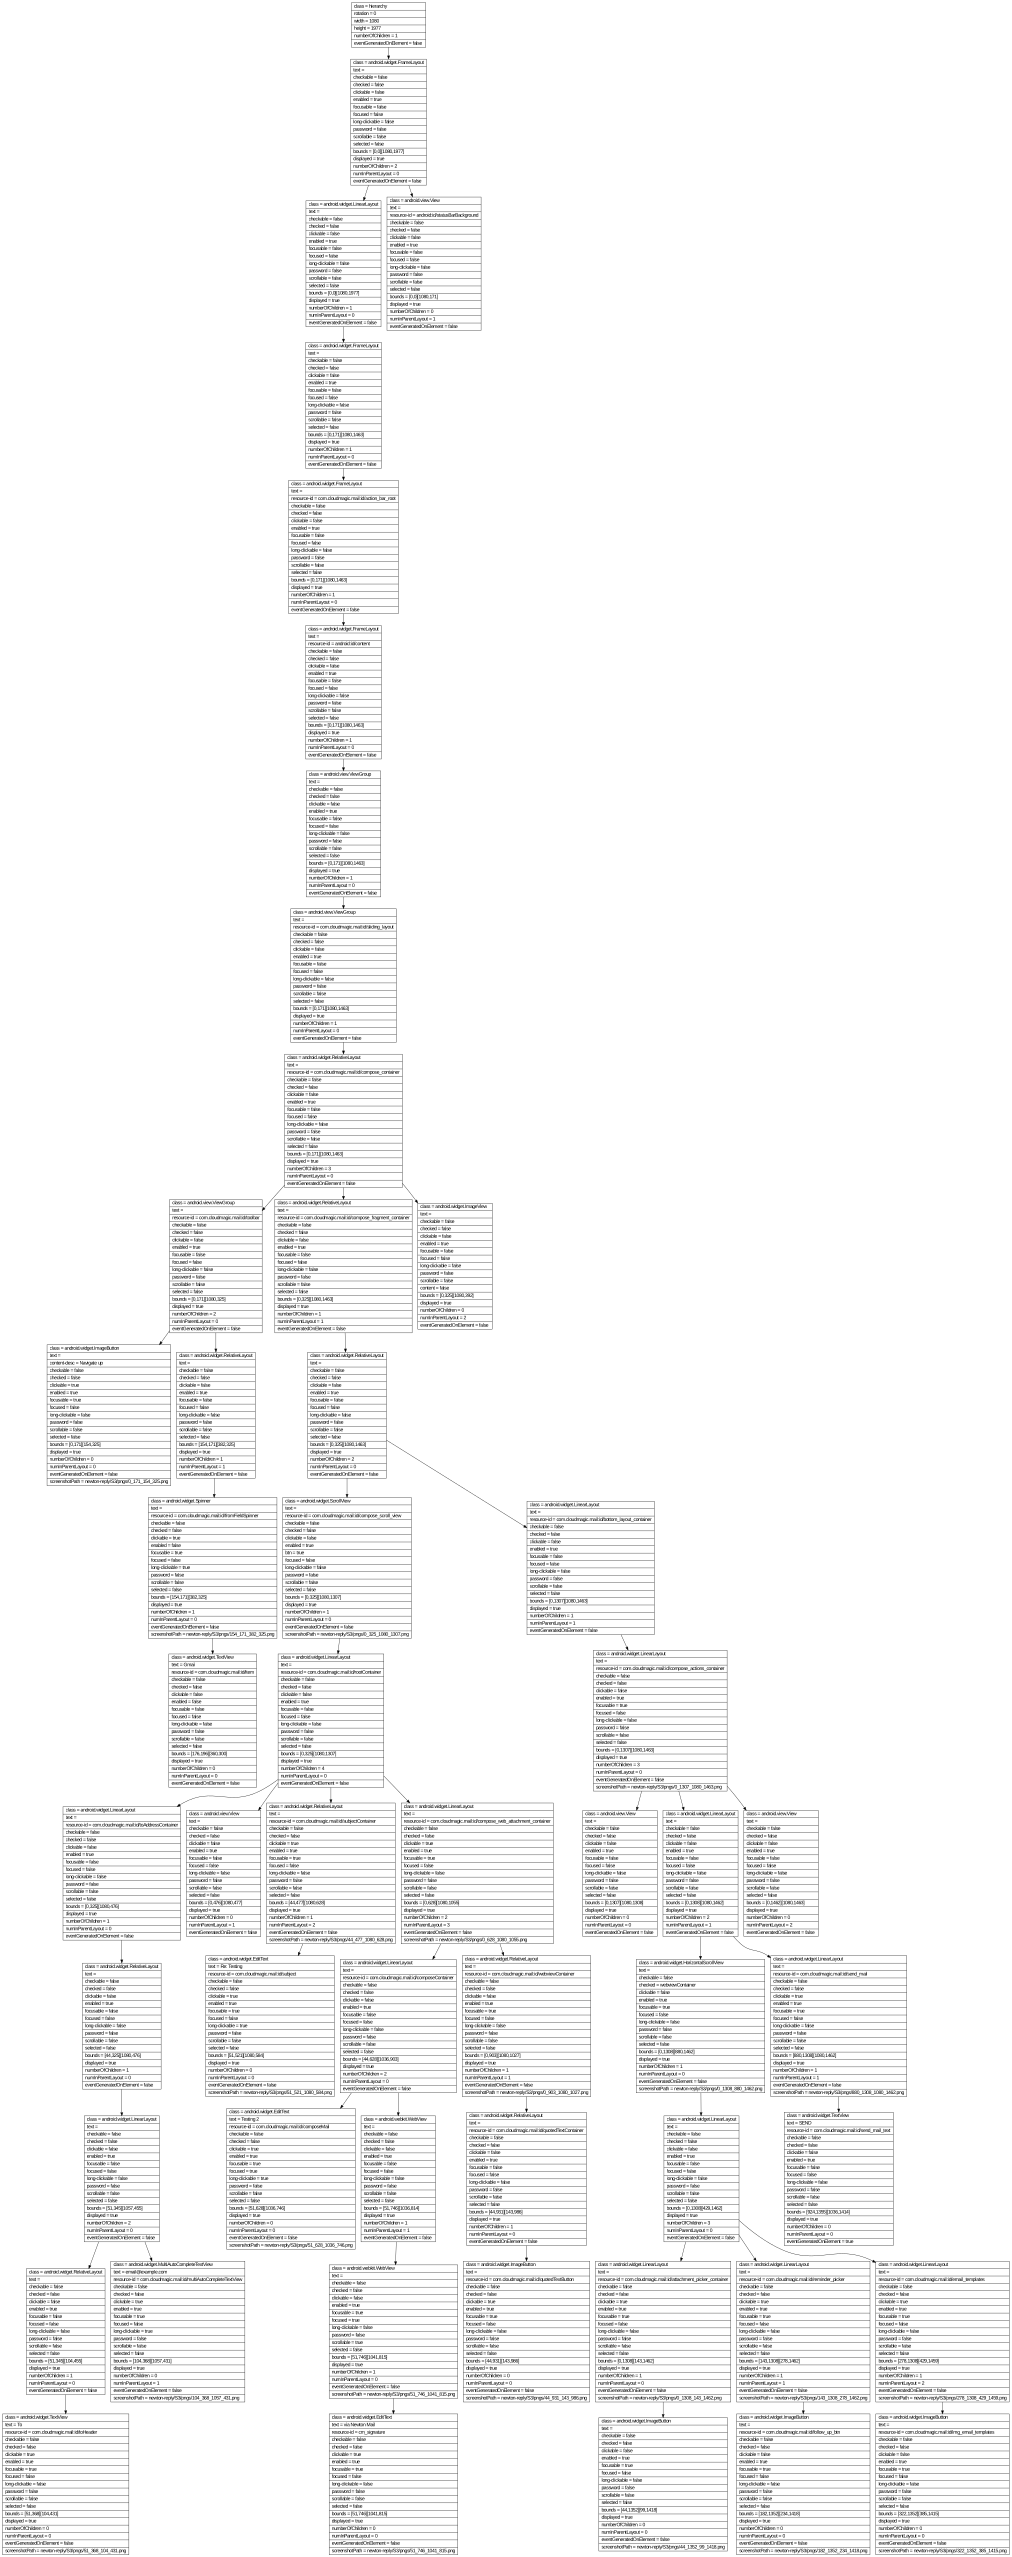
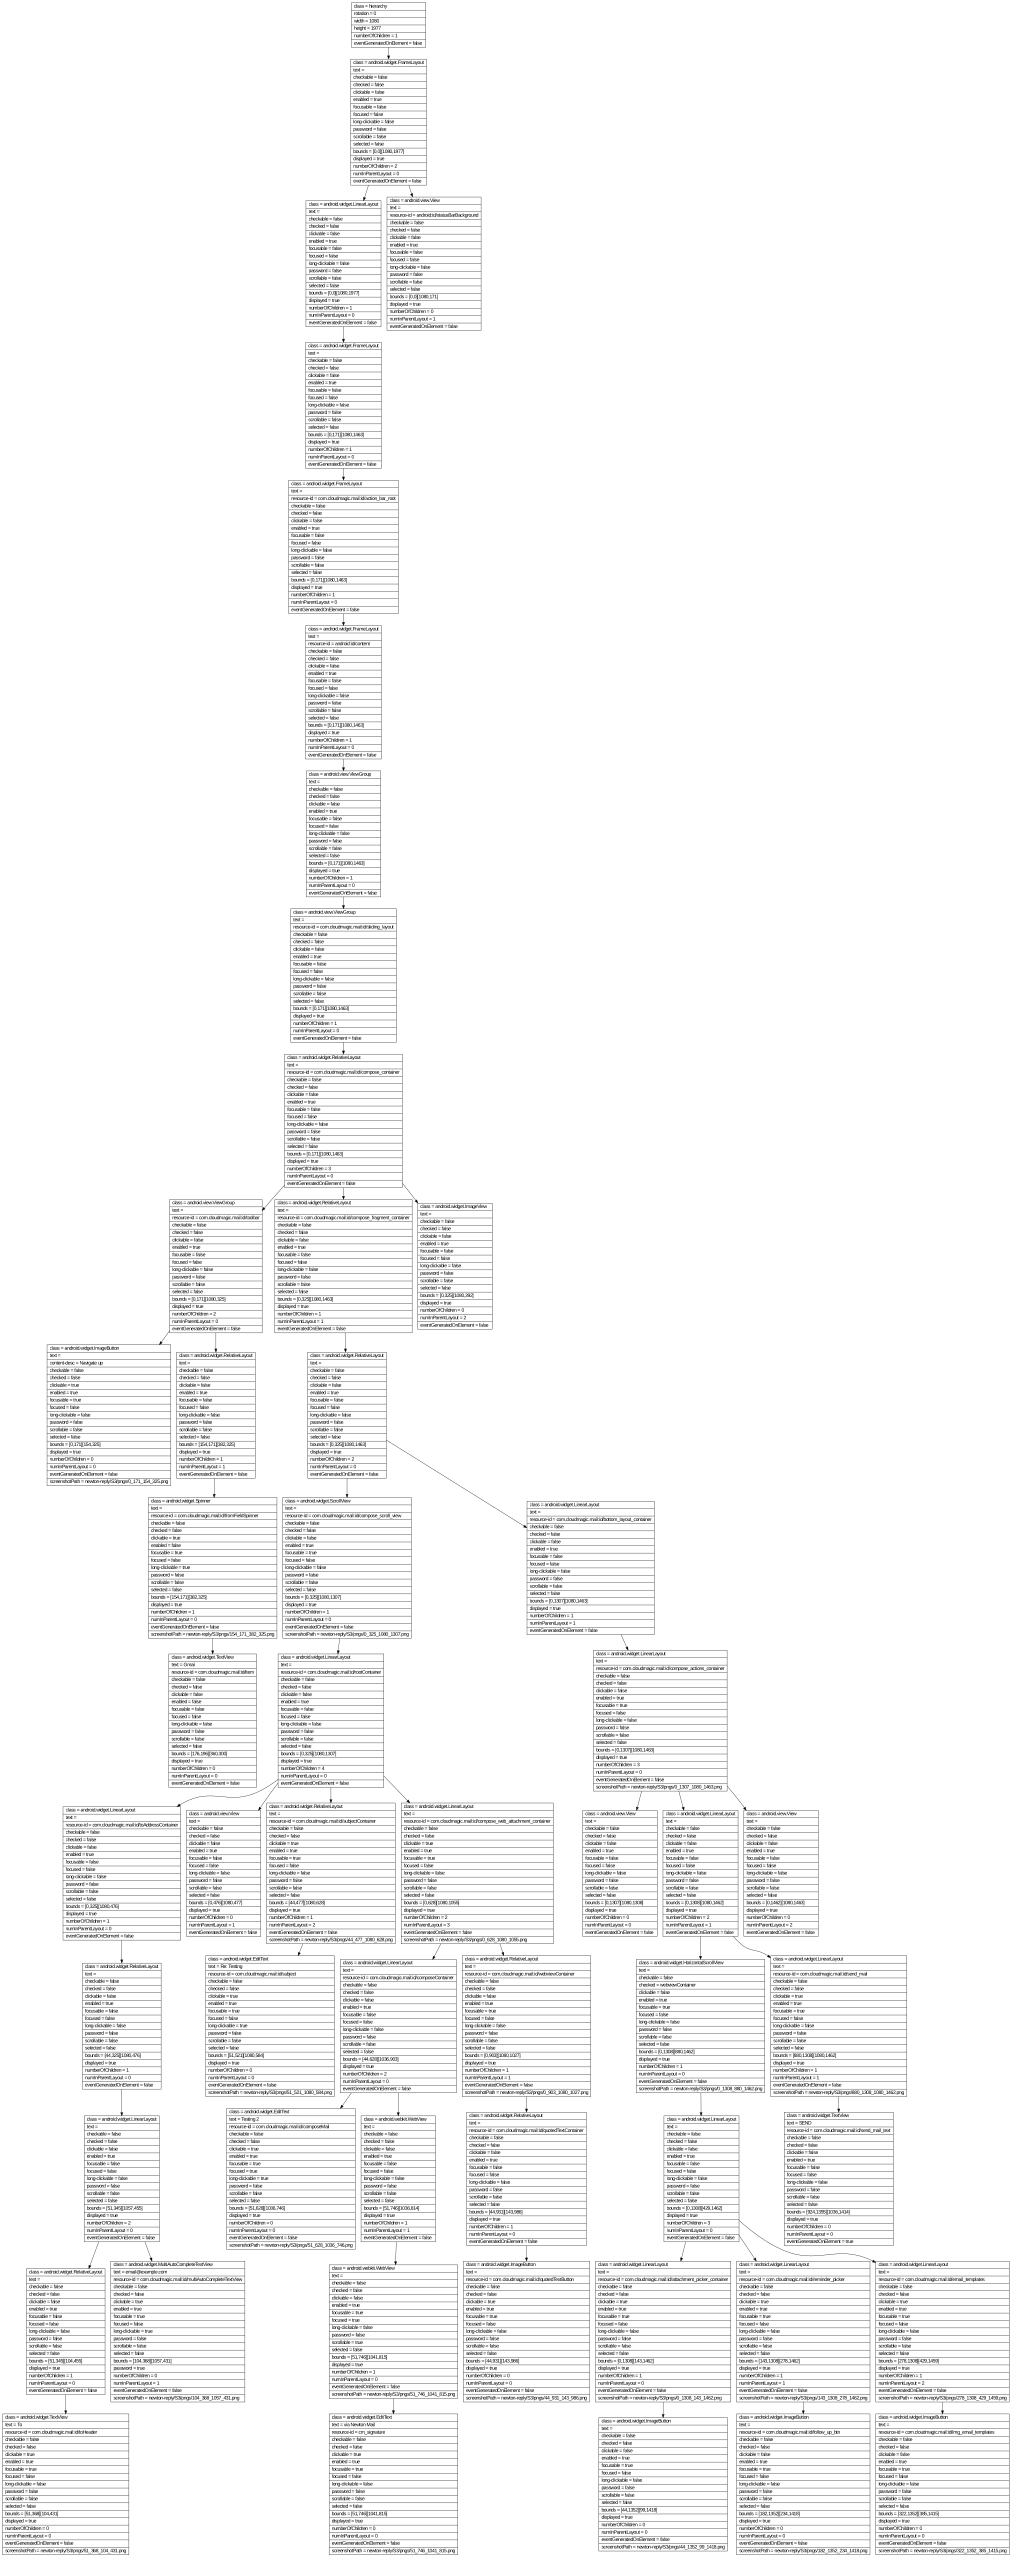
node "class = android.widget.ImageView": text "content = false" -> "selected = false"
node "class = android.widget.ScrollView": text "btn = true" -> "focusable = true"
node "class = android.widget.MultiAutoCompleteTextView": text "displayed = true" -> "password = true"
